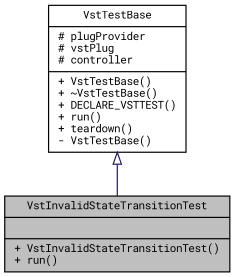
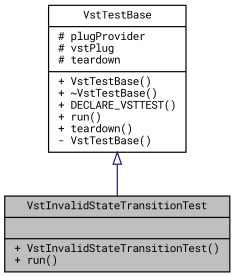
node "VstTestBase": text "# controller" -> "# teardown"
